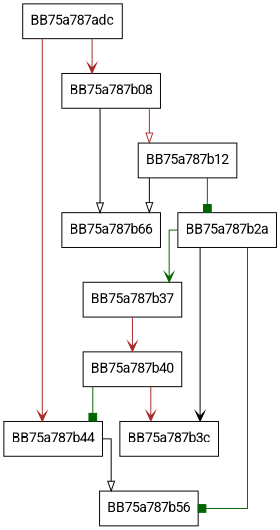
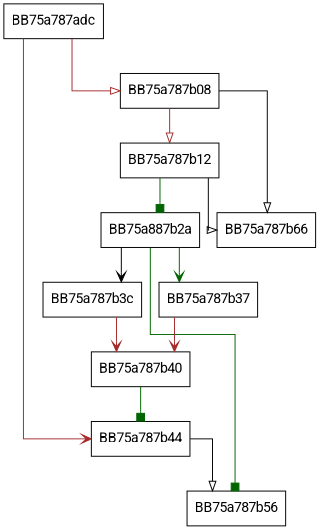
edge "BB75a787adc" -> "BB75a787b08": arrowhead vee -> onormal
node "BB75a787b2a": label "BB75a787b2a" -> "BB75a887b2a"
edge "BB75a787b40" -> "BB75a787b3c": reversed
